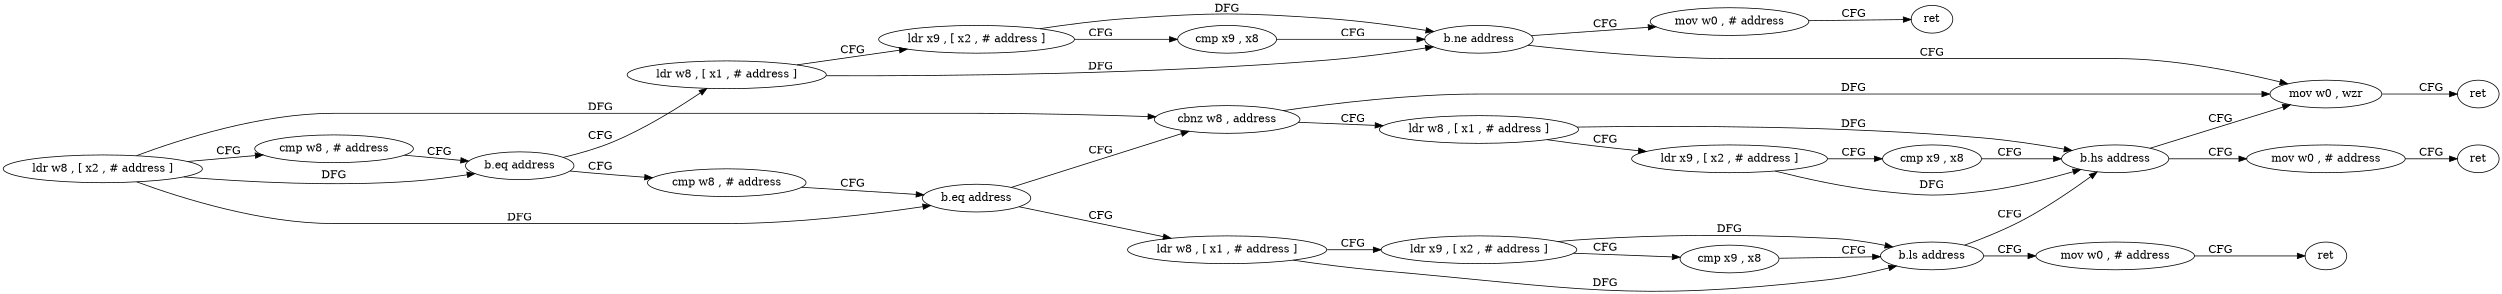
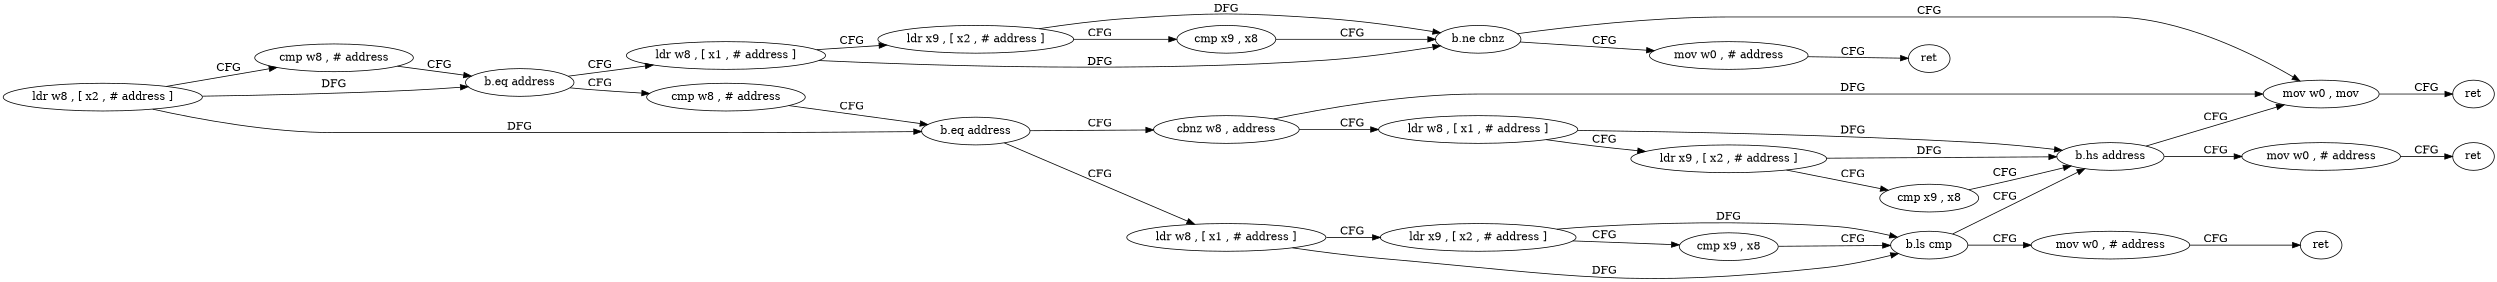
node "b.ne address": label "b.ne address" -> "b.ne cbnz"
node "mov w0 , wzr": label "mov w0 , wzr" -> "mov w0 , mov"
edge "ldr w8 , [ x2 , # address ]" -> "cbnz w8 , address": removed, label "DFG"
node "b.ls address": label "b.ls address" -> "b.ls cmp"
